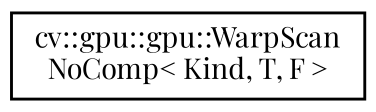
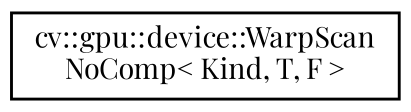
node "cv::gpu::gpu::WarpScan NoComp< Kind, T, F >": label "cv::gpu::gpu::WarpScan NoComp< Kind, T, F >" -> "cv::gpu::device::WarpScan NoComp< Kind, T, F >"
